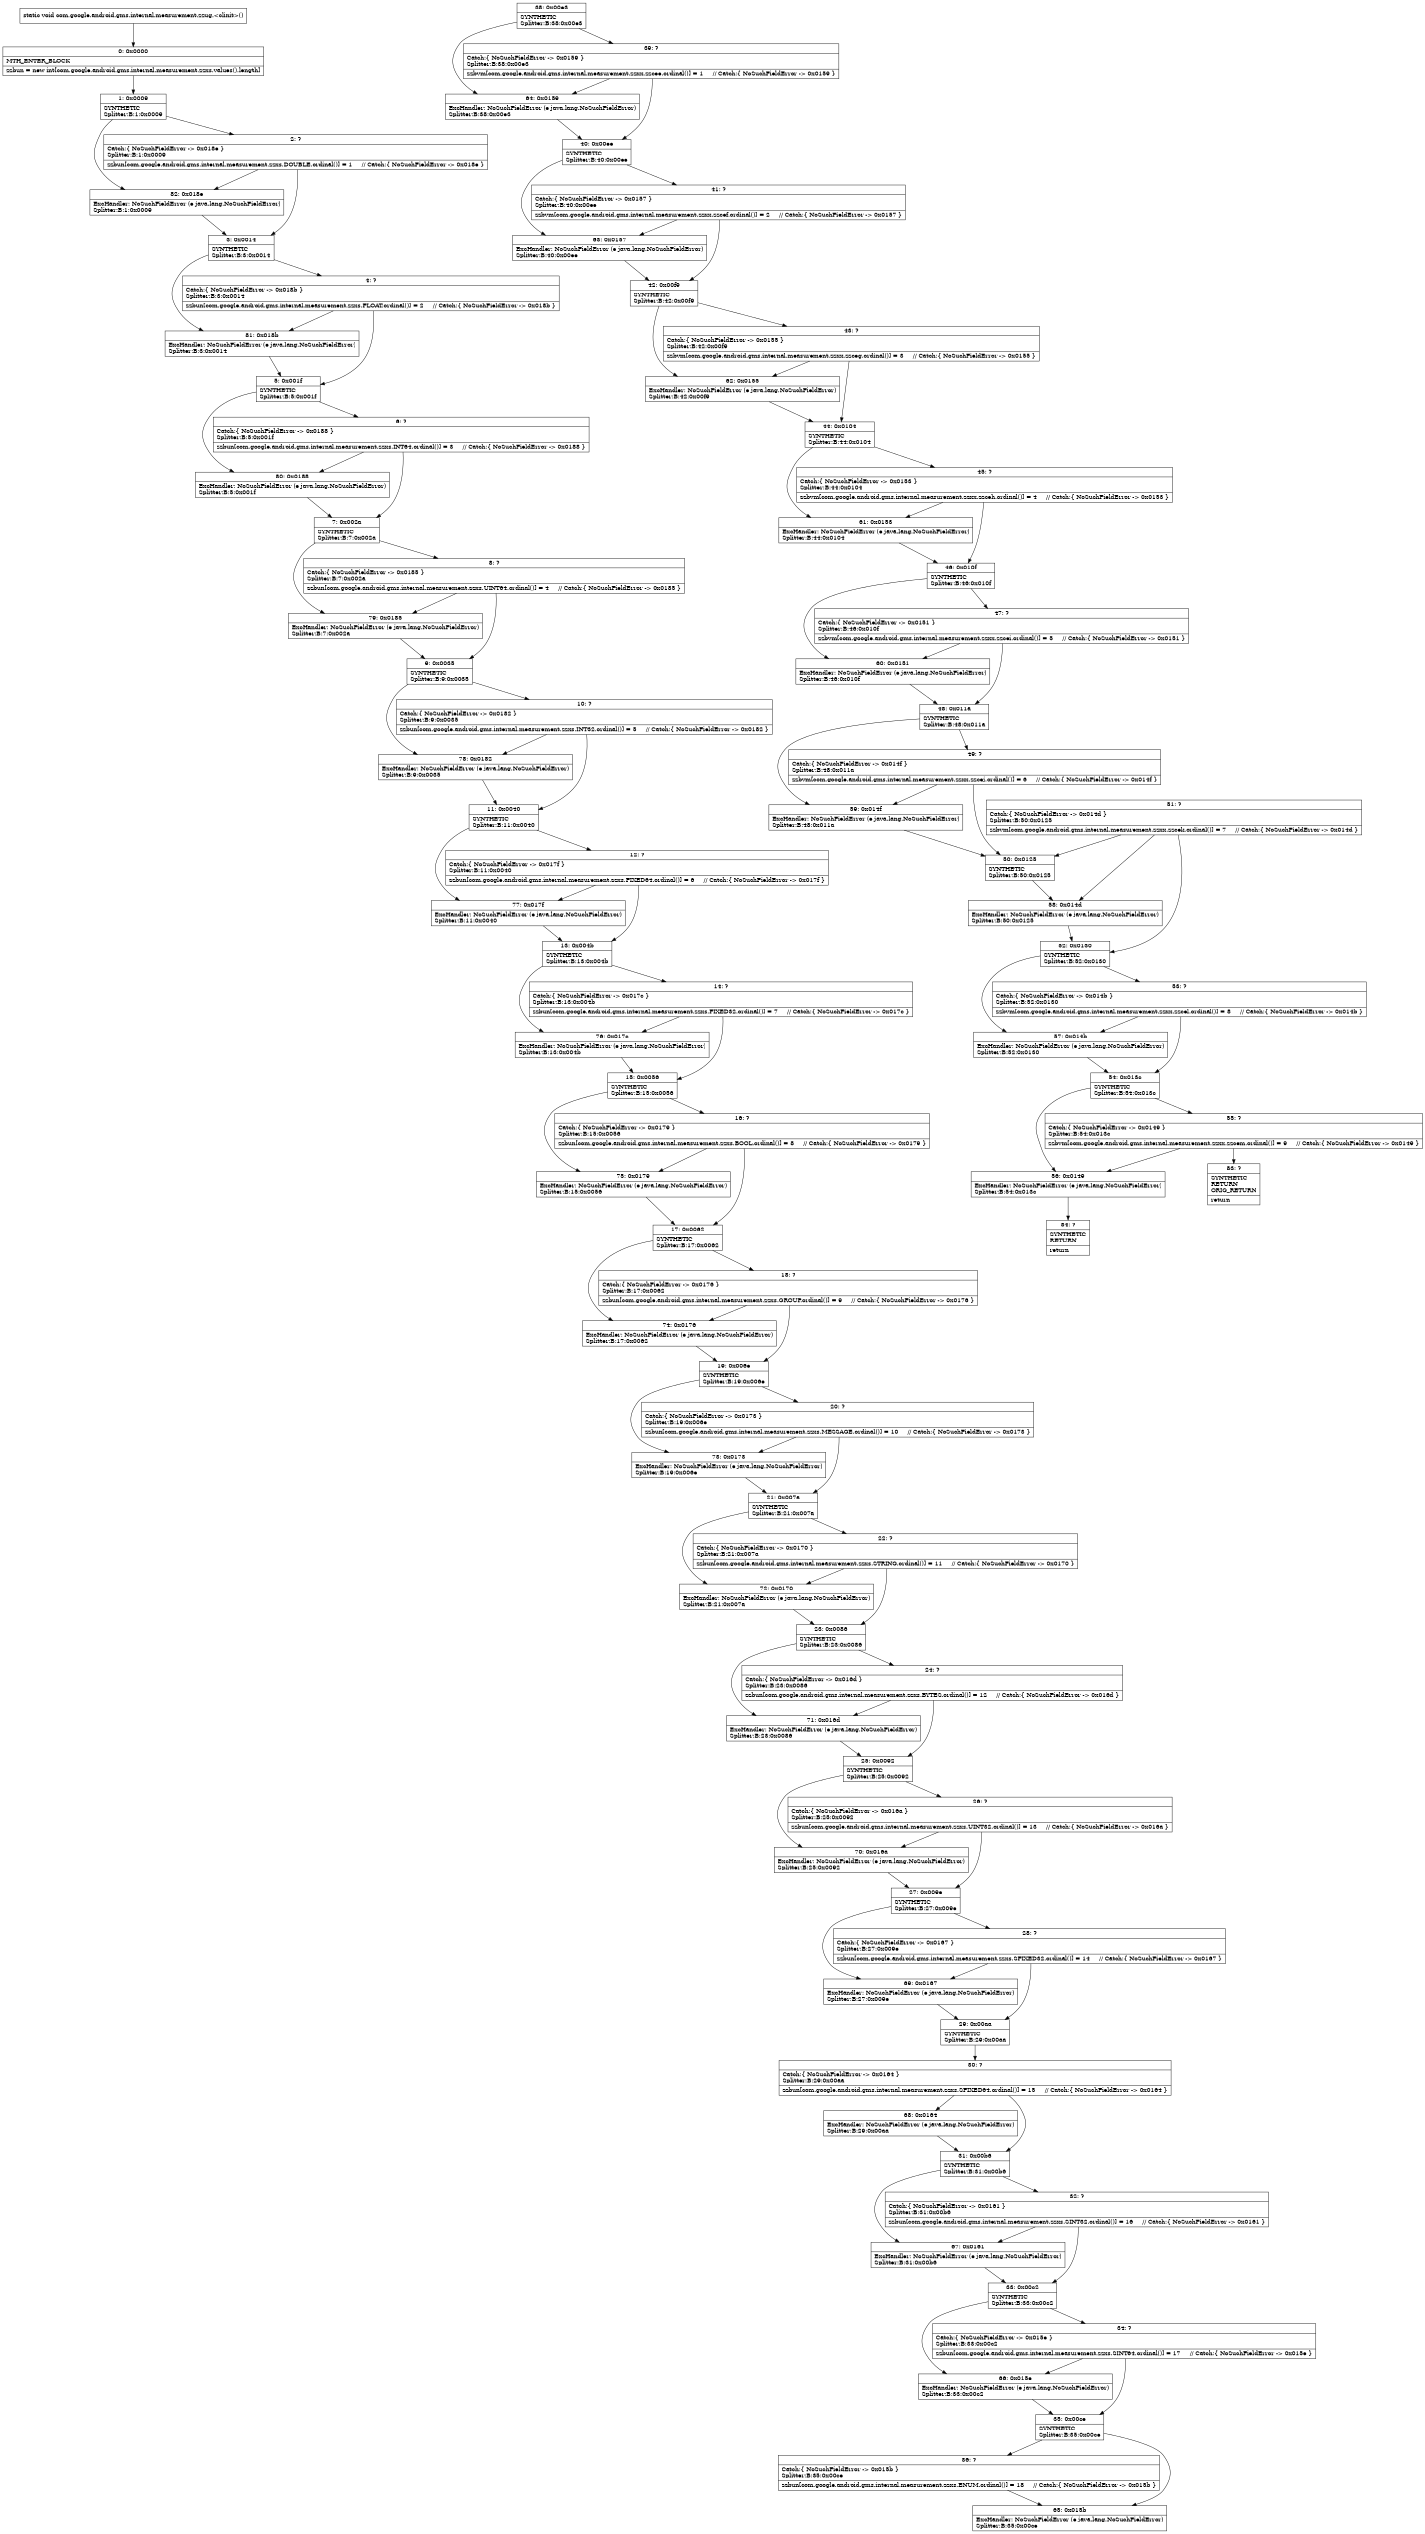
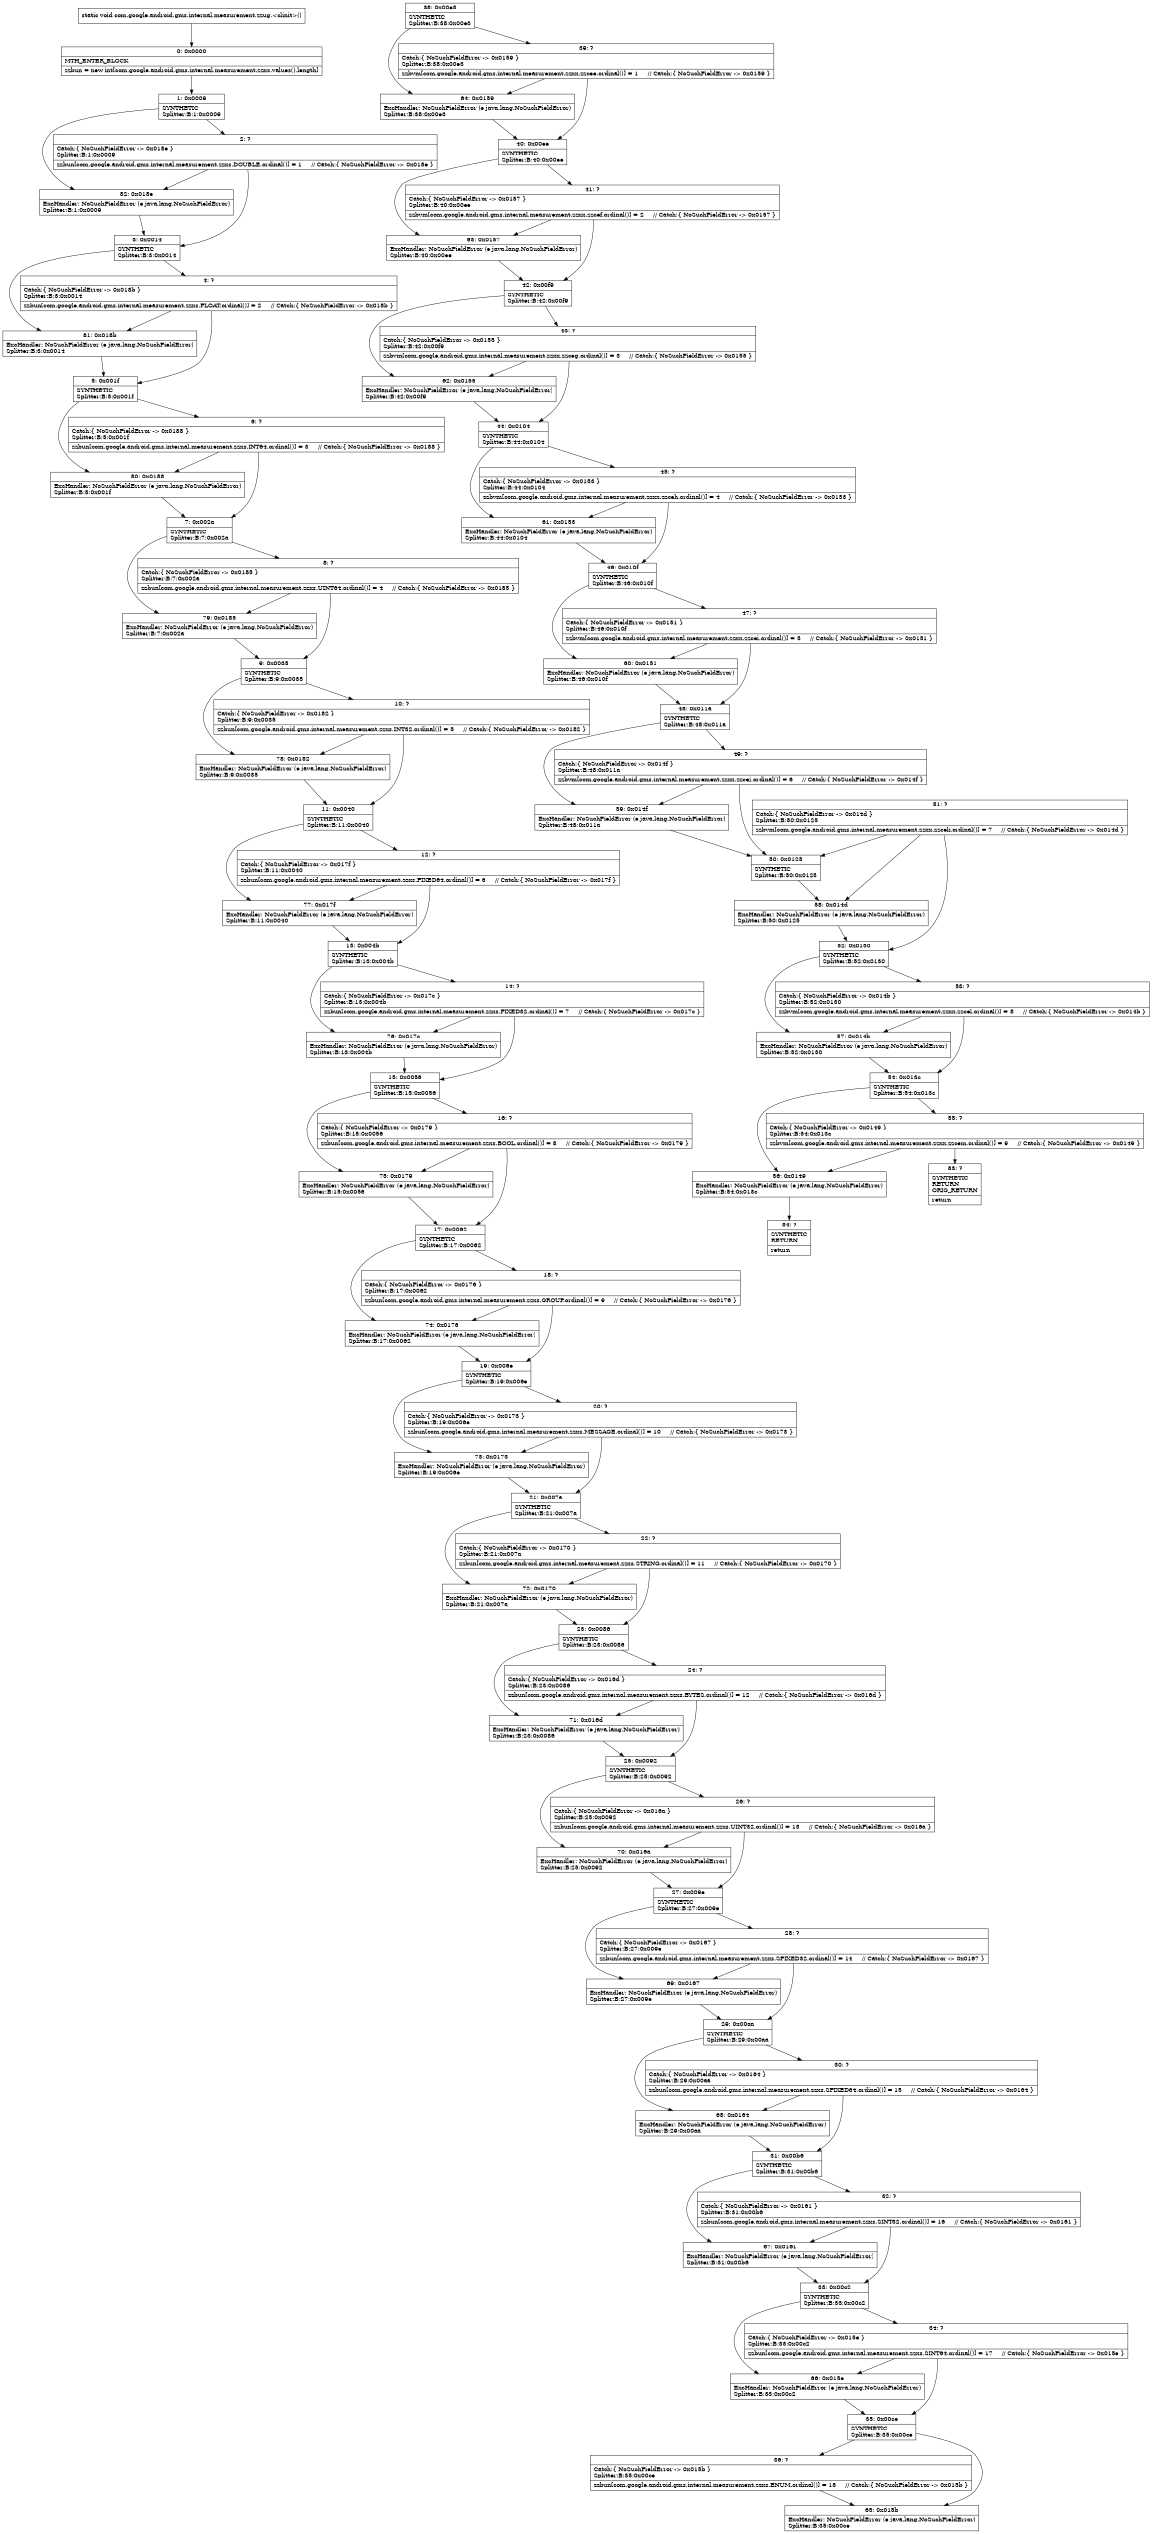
edge "29: 0x00aa" -> "68: 0x0164": added
